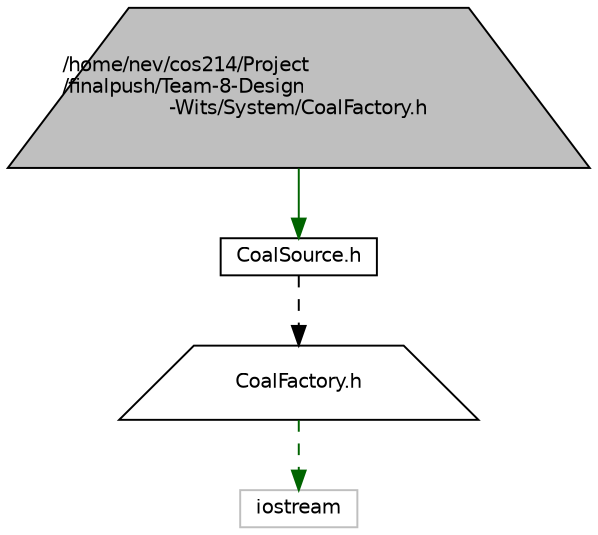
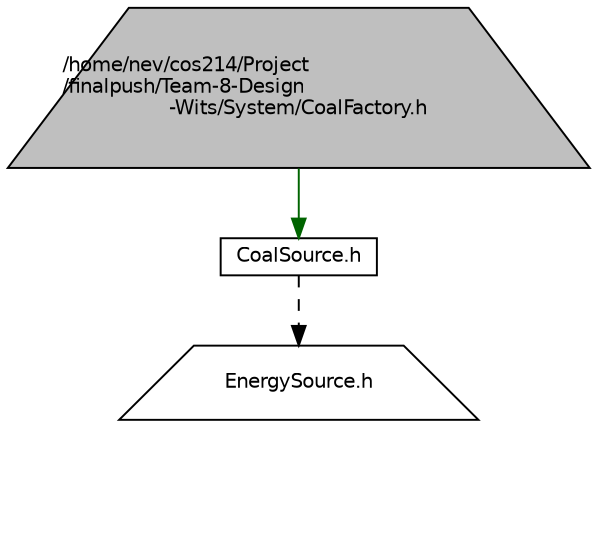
node "CoalFactory.h": label "CoalFactory.h" -> "EnergySource.h"
node "iostream": removed
